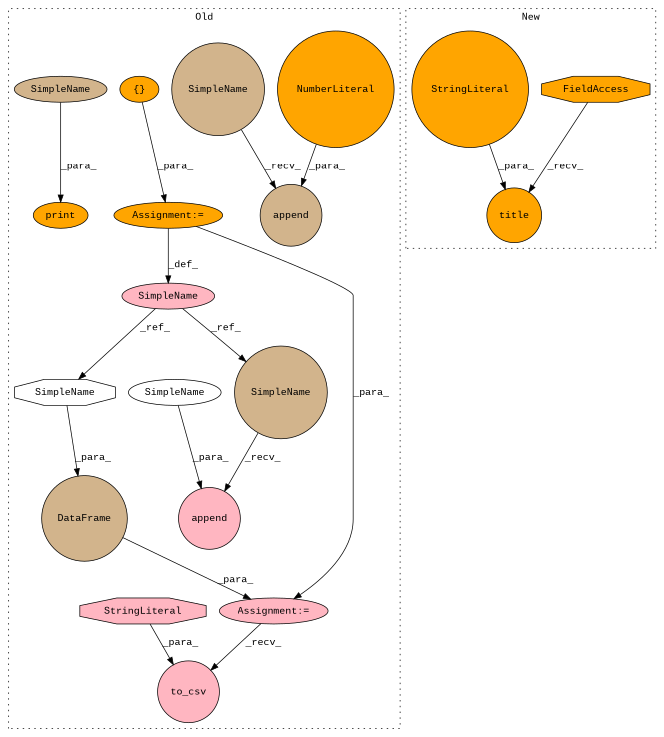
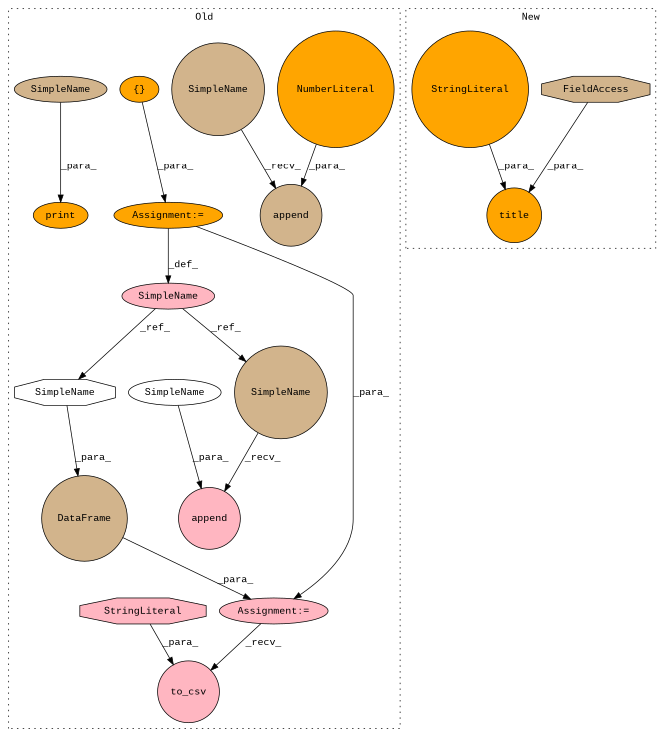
node "FieldAccess": fillcolor orange -> tan
edge "FieldAccess" -> "title": label "_recv_" -> "_para_"
